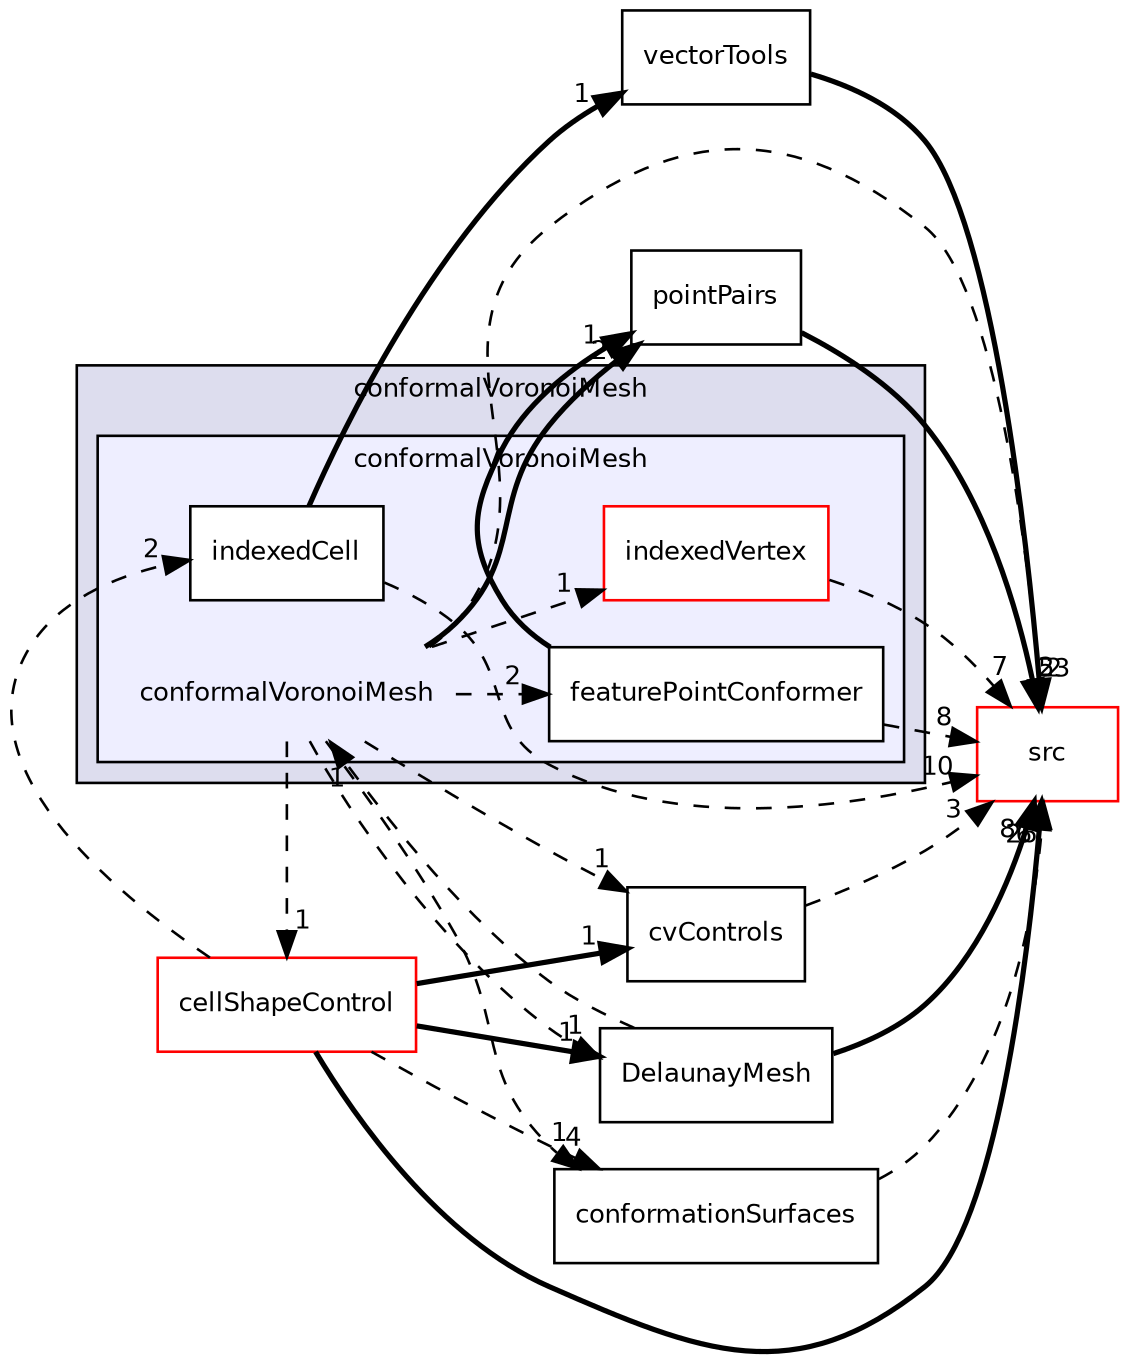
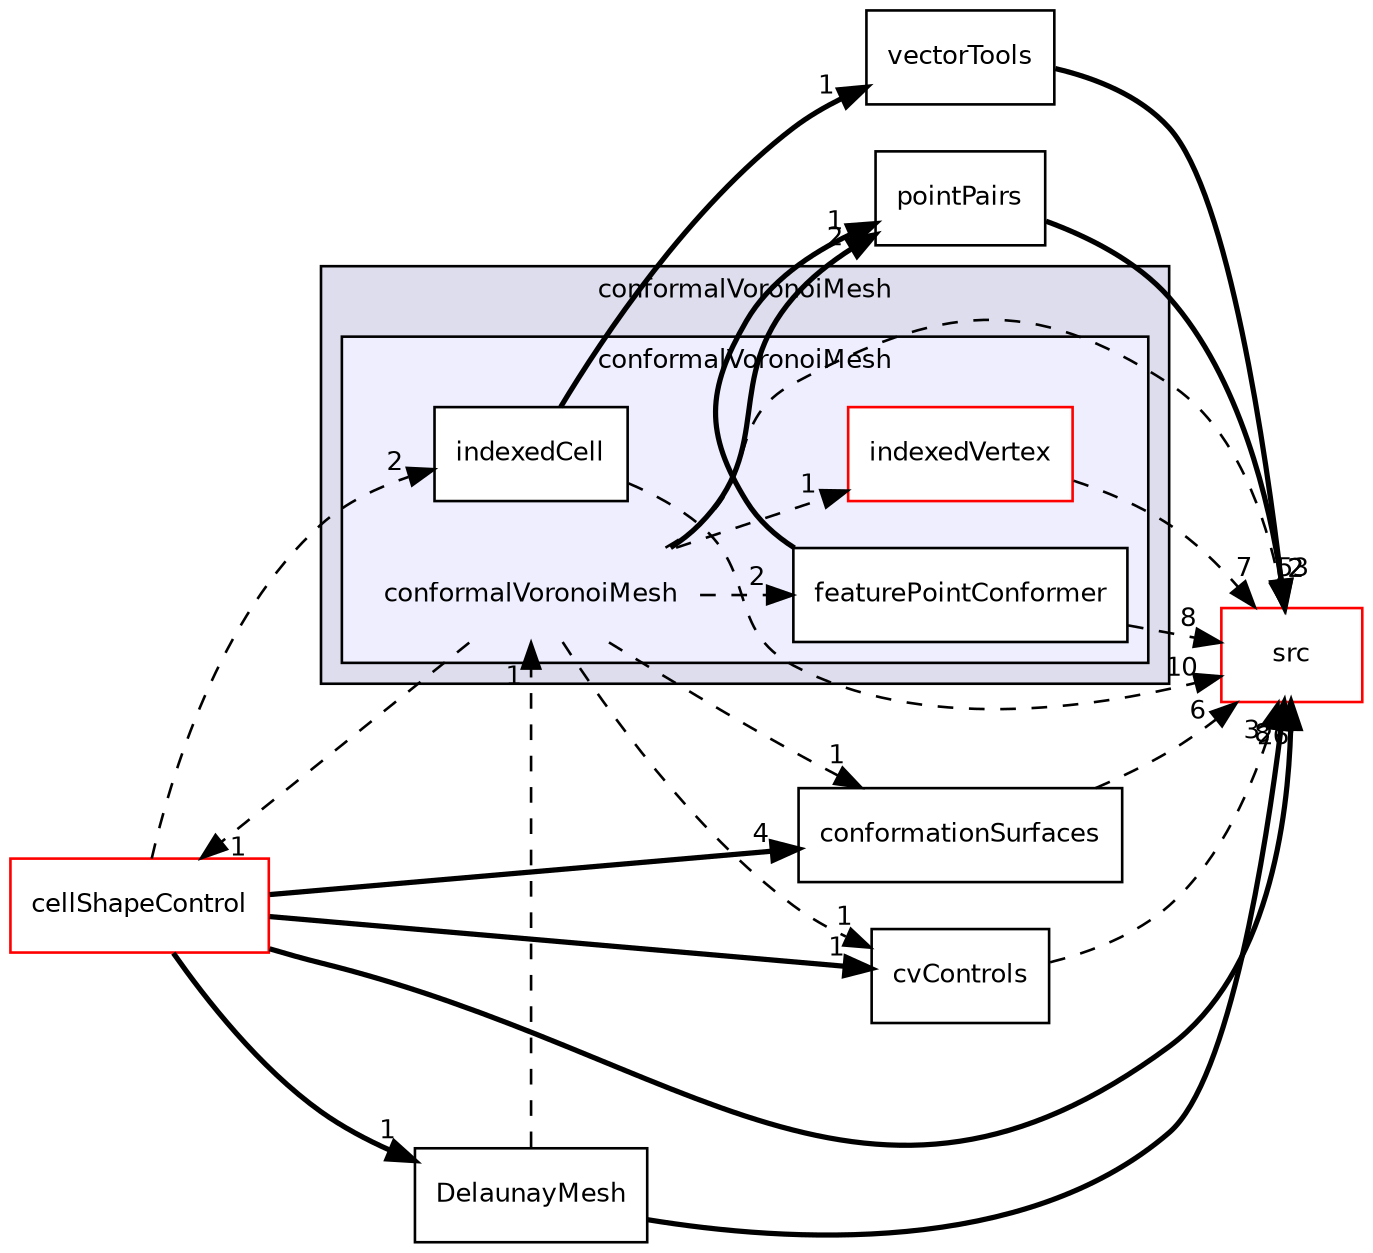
edge "conformalVoronoiMesh" -> "DelaunayMesh": removed
edge "cellShapeControl" -> "conformationSurfaces": style dashed -> bold
